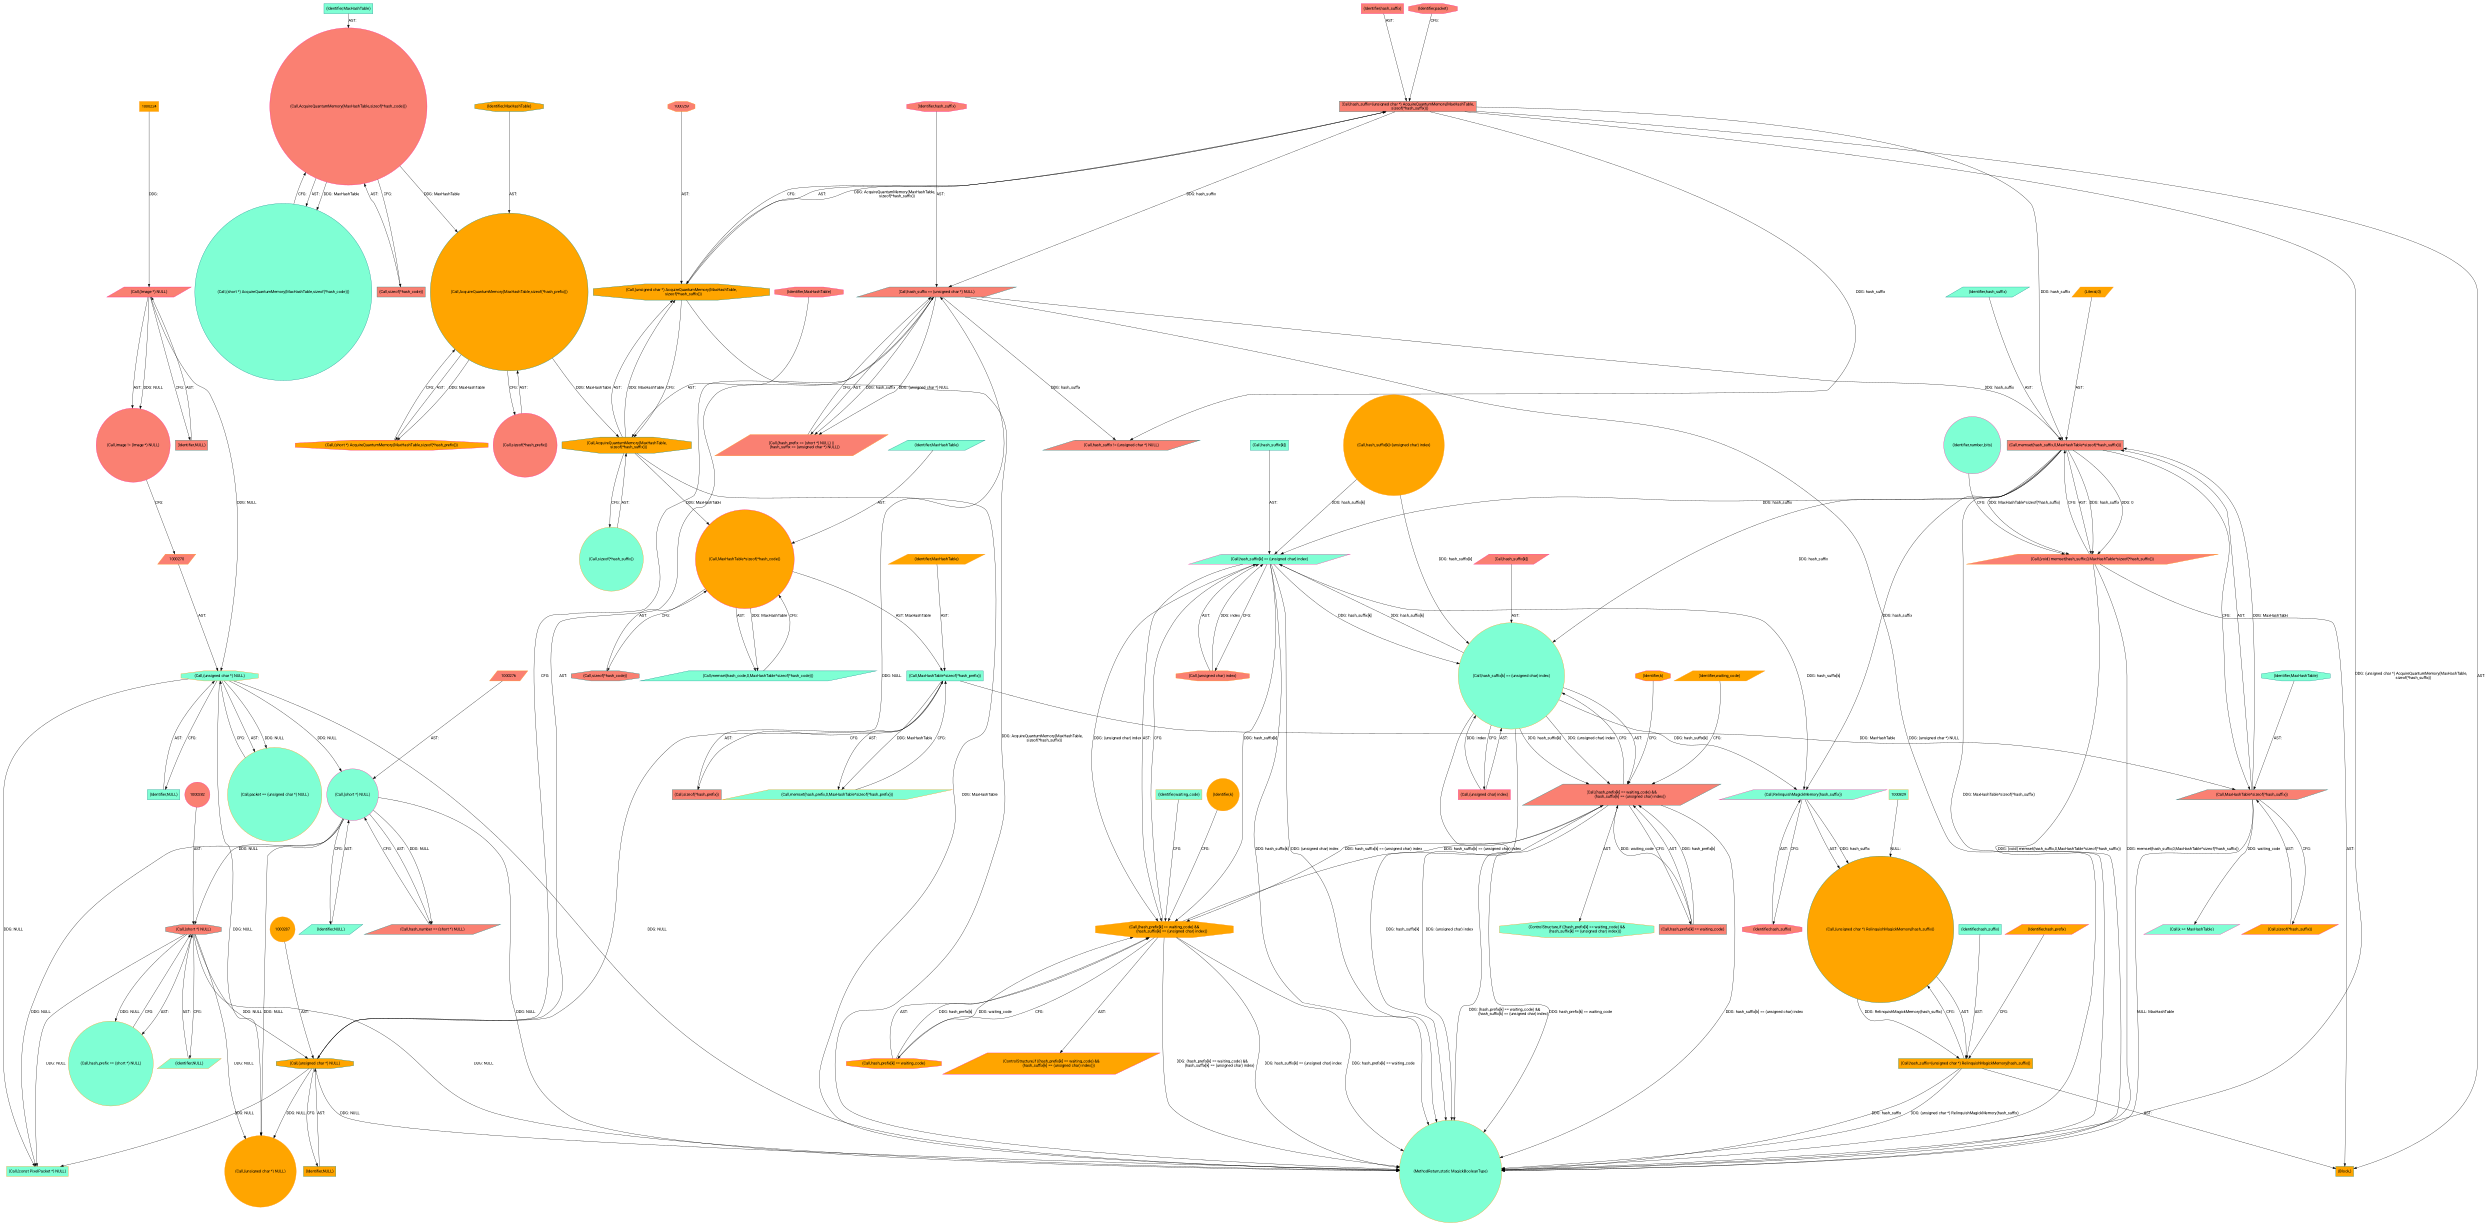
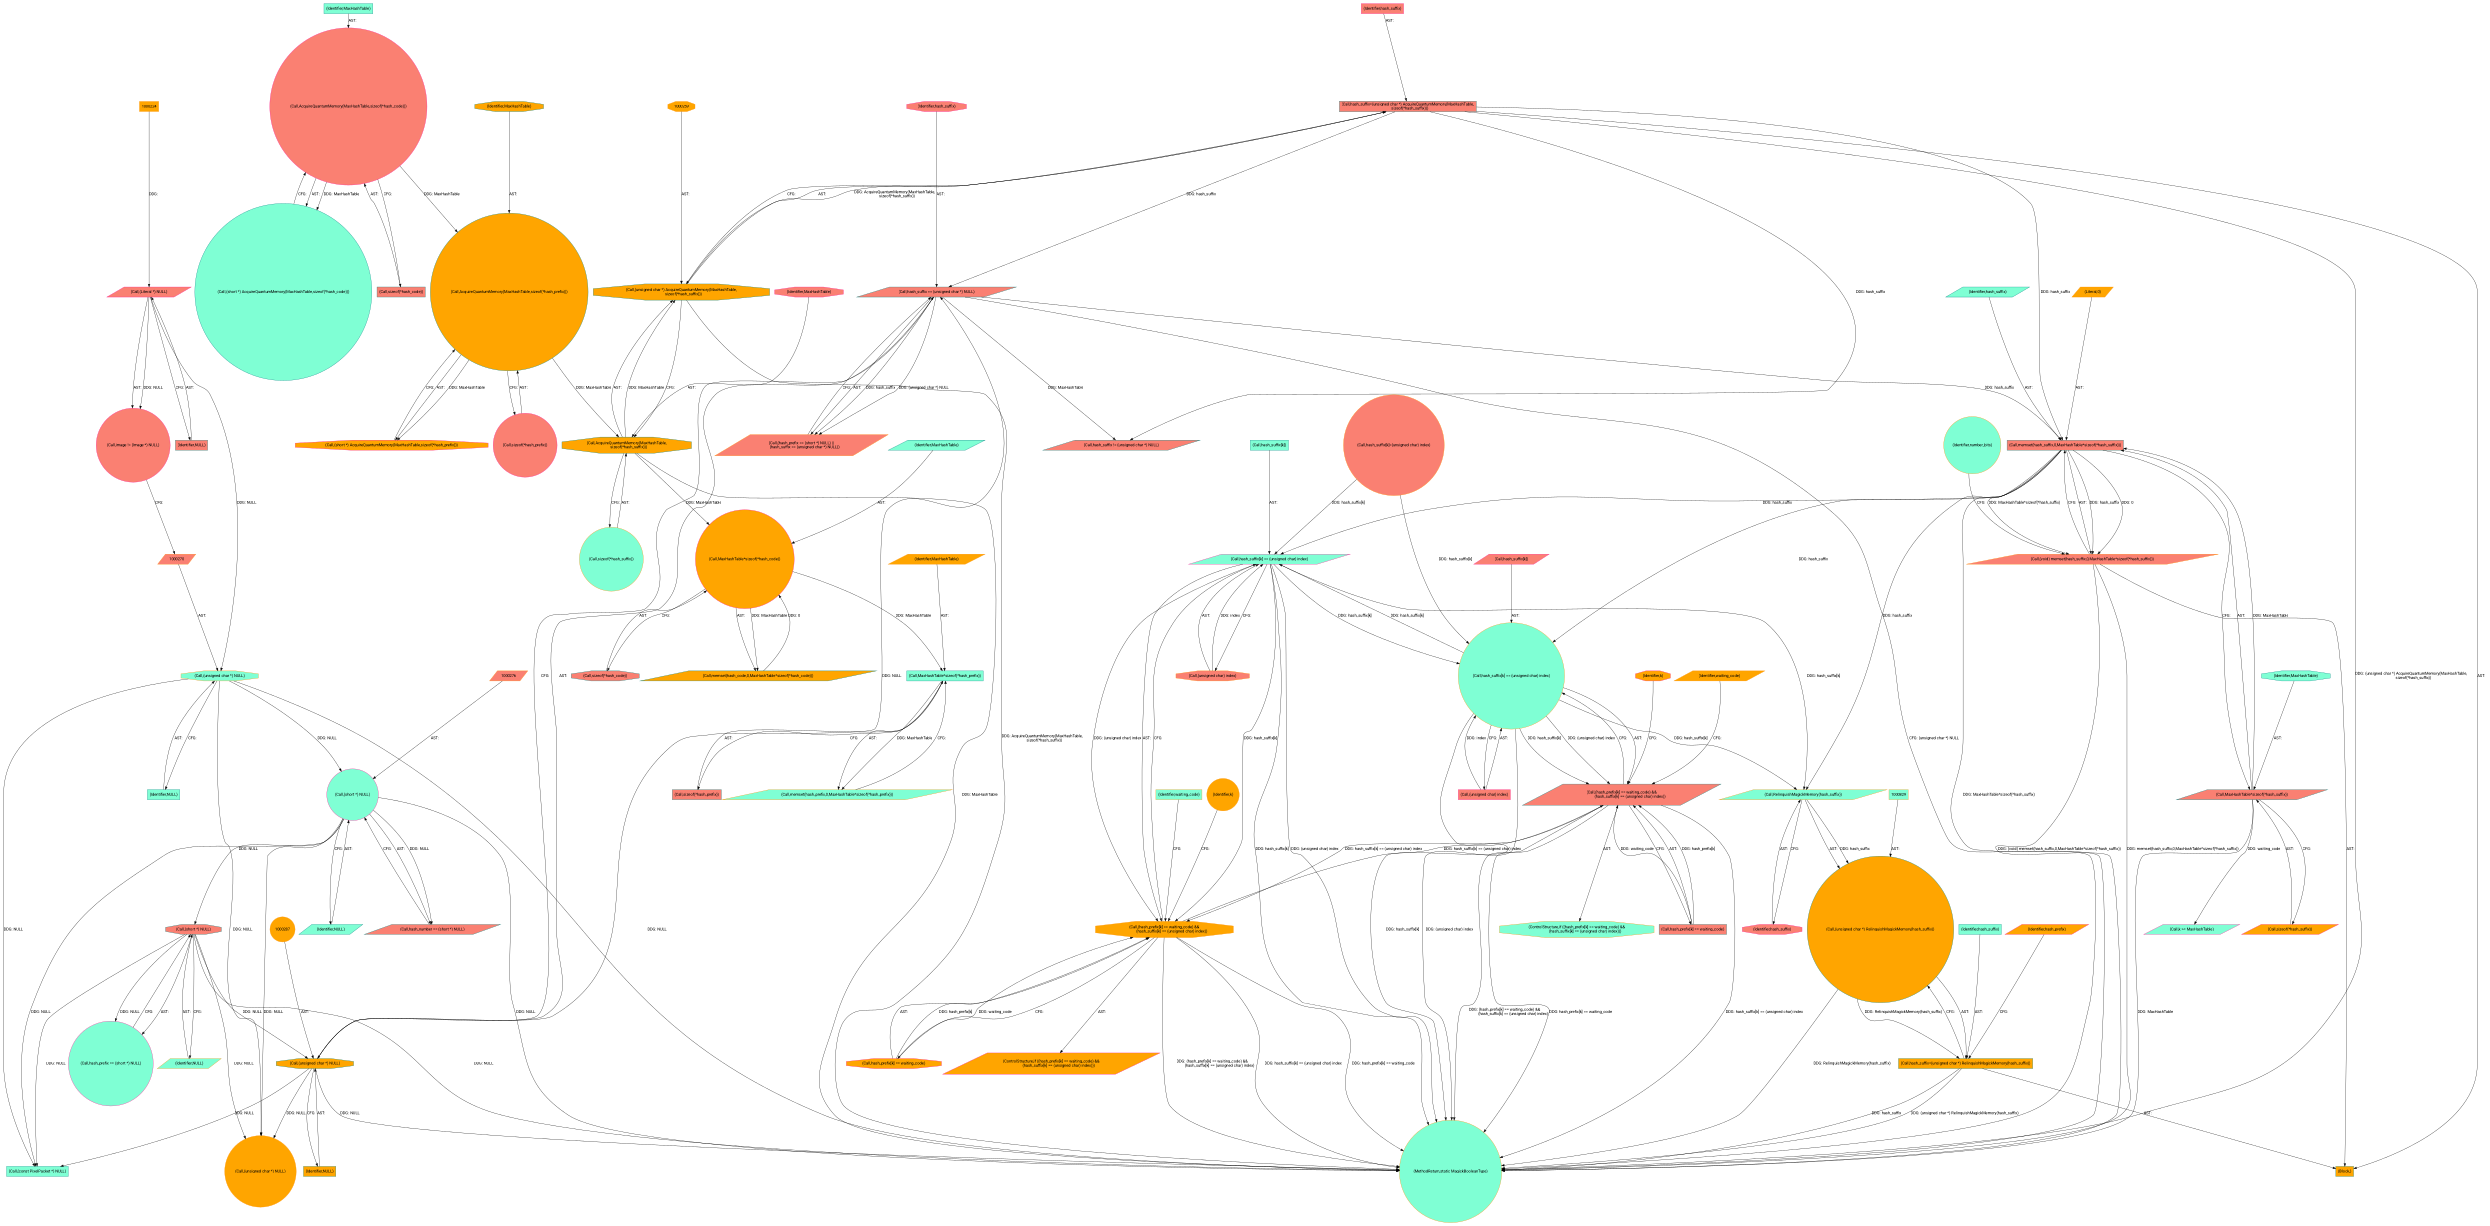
node "(Identifier,packet)": removed
node "1000259": fillcolor salmon -> orange
node "(Call,(Image *) NULL)": label "(Call,(Image *) NULL)" -> "(Call,(Literal *) NULL)"
edge "(Call,hash_suffix == (unsigned char *) NULL)" -> "(Call,hash_suffix != (unsigned char *) NULL)": label "DDG: hash_suffix" -> "DDG: MaxHashTable"
node "(Call,hash_suffix[k]=(unsigned char) index)": fillcolor orange -> salmon
node "(Identifier,number_bits)": color deeppink -> darkorange
edge "(Call,memset(hash_code,0,MaxHashTable*sizeof(*hash_code)))" -> "(Call,MaxHashTable*sizeof(*hash_code))": label "CFG: " -> "DDG: 0"
edge "(Call,MaxHashTable*sizeof(*hash_code))" -> "(Call,MaxHashTable*sizeof(*hash_prefix))": label "AST: MaxHashTable" -> "DDG: MaxHashTable"
node "(Call,memset(hash_code,0,MaxHashTable*sizeof(*hash_code)))": fillcolor aquamarine -> orange
edge "(Call,MaxHashTable*sizeof(*hash_prefix))" -> "(Call,MaxHashTable*sizeof(*hash_suffix))": removed, label "DDG: MaxHashTable"
edge "(Call,hash_suffix == (unsigned char *) NULL)" -> "(MethodReturn,static MagickBooleanType)": label "DDG: (unsigned char *) NULL" -> "CFG: (unsigned char *) NULL"
node "1000282": removed
node "(Call,packet == (unsigned char *) NULL)": removed
node "(Call,RelinquishMagickMemory(hash_suffix))": color deeppink -> darkorange
edge "1000829" -> "(Call,(unsigned char *) RelinquishMagickMemory(hash_suffix))": label "NULL: " -> "AST: "
edge "(Call,MaxHashTable*sizeof(*hash_suffix))" -> "(MethodReturn,static MagickBooleanType)": label "NULL: MaxHashTable" -> "DDG: MaxHashTable"
node "(Call,hash_prefix == (short *) NULL)": color darkorange -> deeppink
edge "(Call,(unsigned char *) RelinquishMagickMemory(hash_suffix))" -> "(MethodReturn,static MagickBooleanType)": added, label "DDG: RelinquishMagickMemory(hash_suffix)"
node "(Call,(const PixelPacket *) NULL)": color darkorange -> teal
